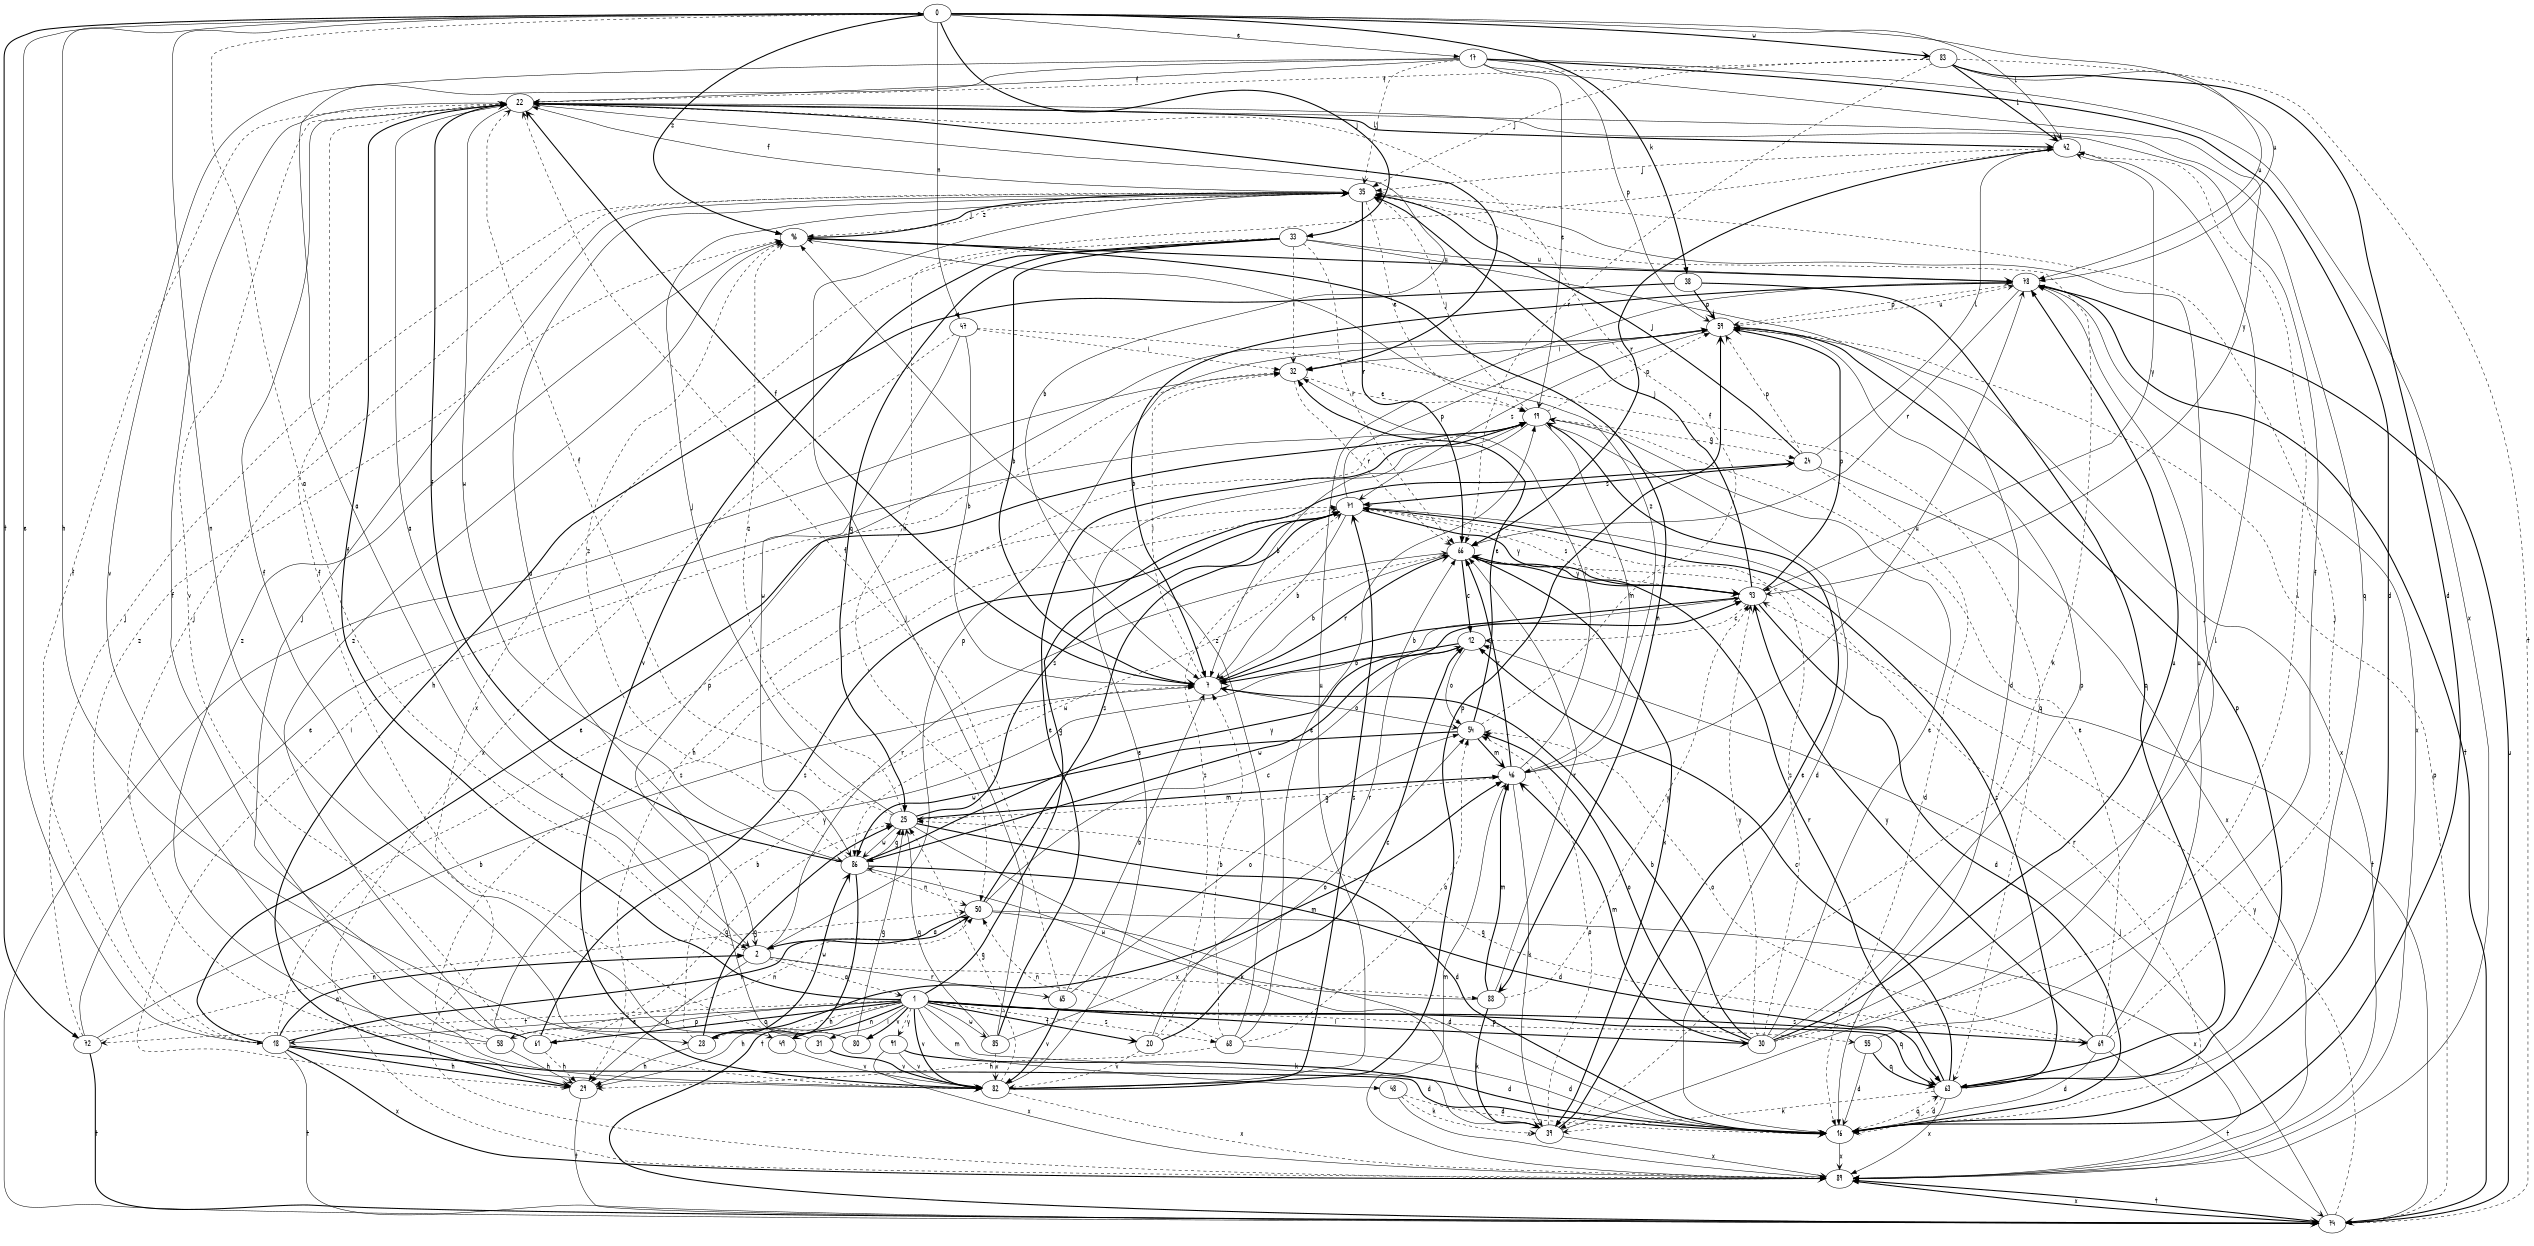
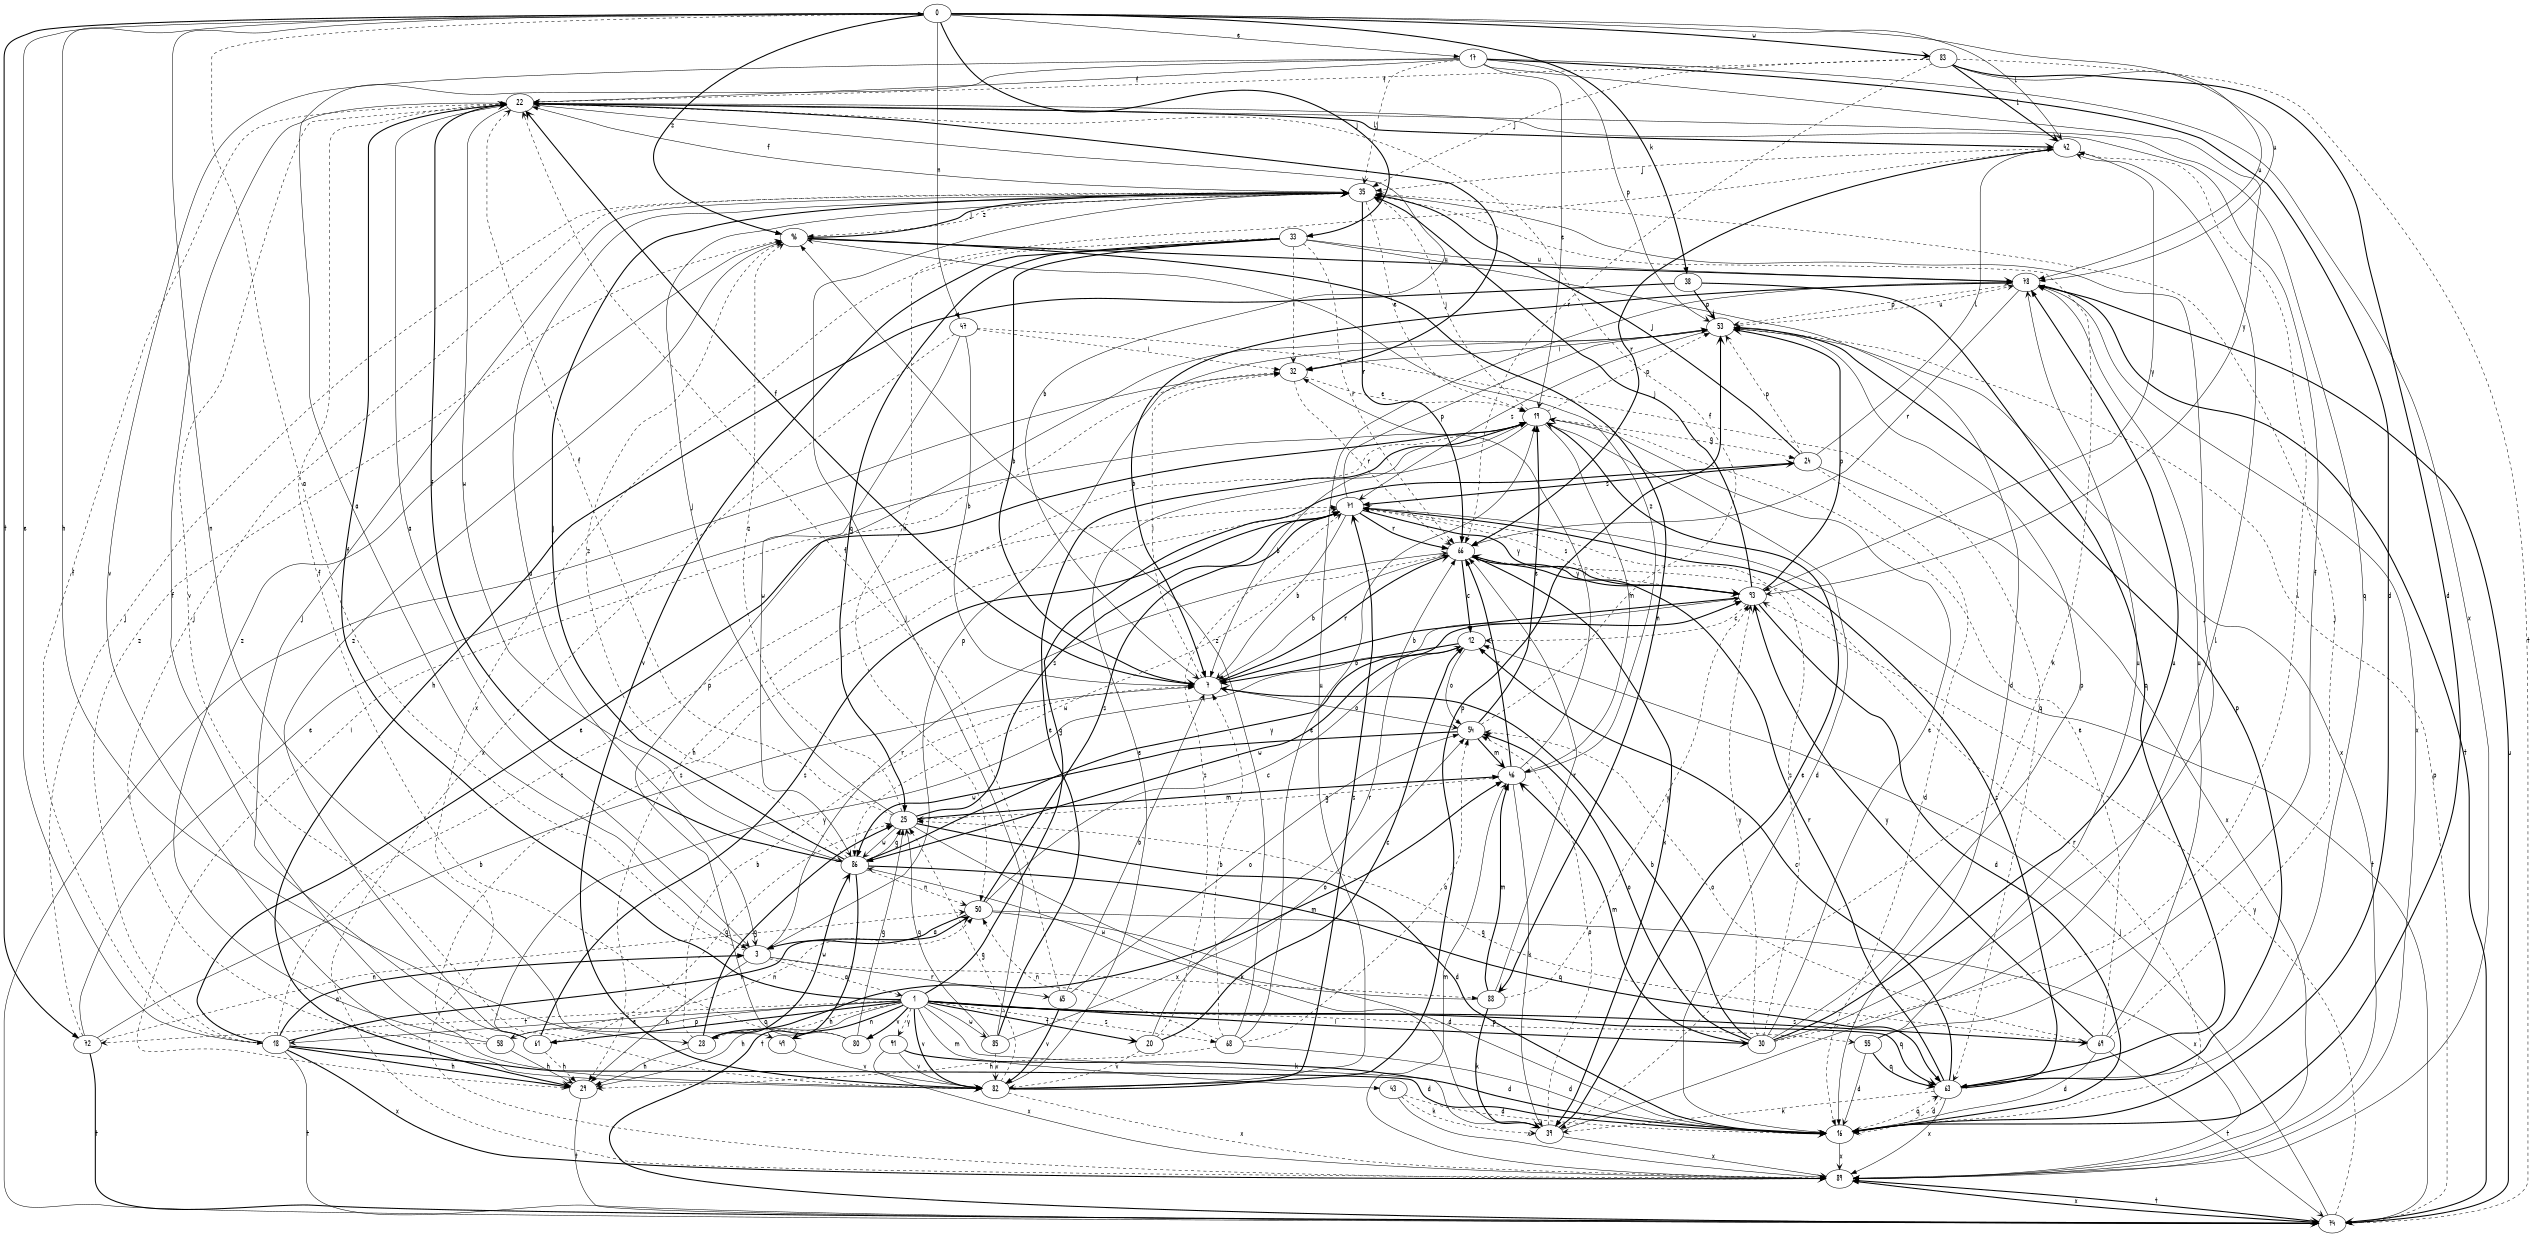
edge "22" -> "7": arrowhead normal -> vee
edge "86" -> "35": added, label "j"
node "59": label "59" -> "53"
edge "54" -> "32": now "54" -> "19"
edge "71" -> "66": added, label "r"
edge "46" -> "78": now "55" -> "78"
node "2": label "2" -> "3"
edge "86" -> "63": label "d" -> "q"
node "31": removed
node "48": label "48" -> "43"
